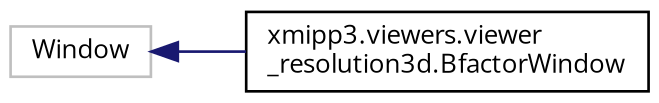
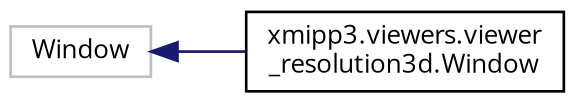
node "xmipp3.viewers.viewer _resolution3d.BfactorWindow": label "xmipp3.viewers.viewer _resolution3d.BfactorWindow" -> "xmipp3.viewers.viewer _resolution3d.Window"
